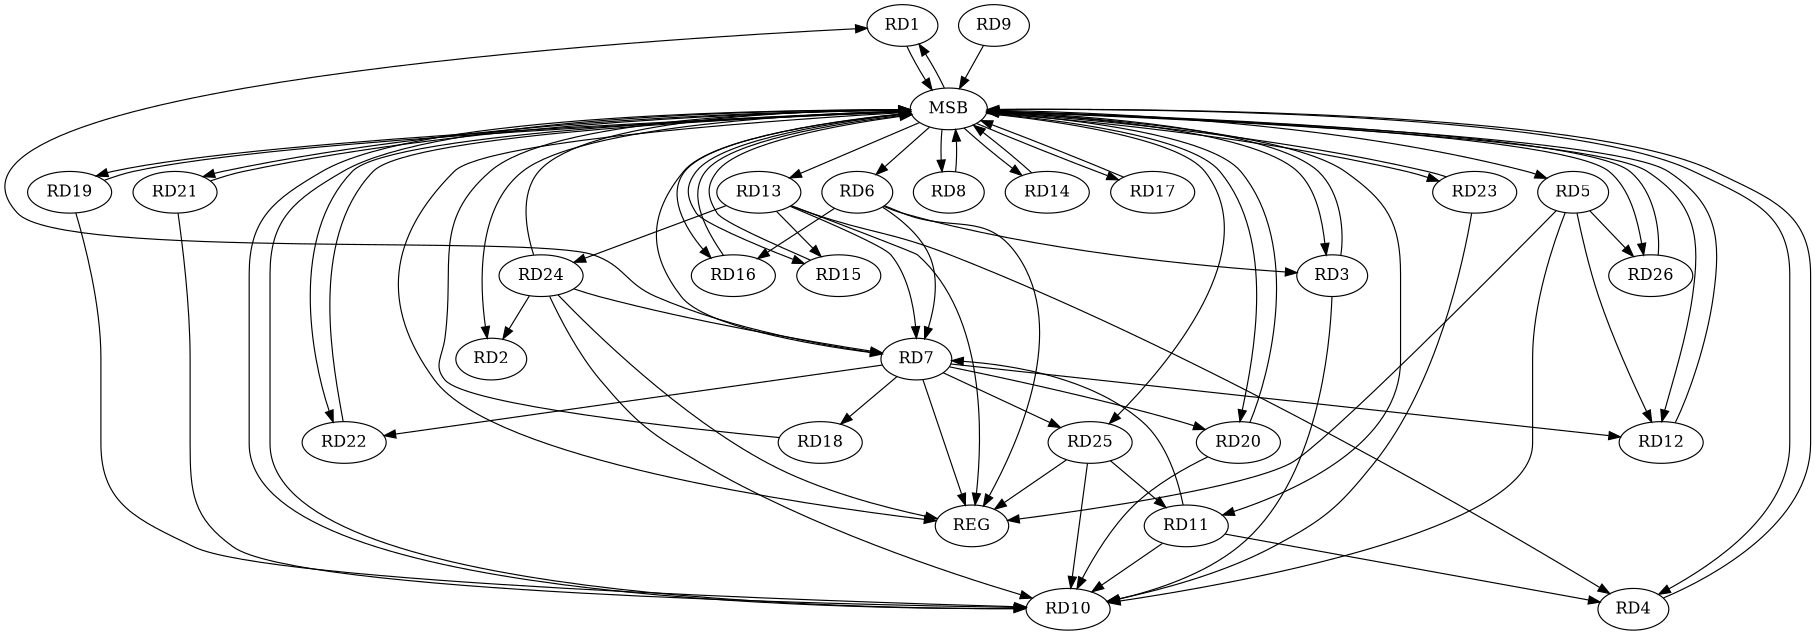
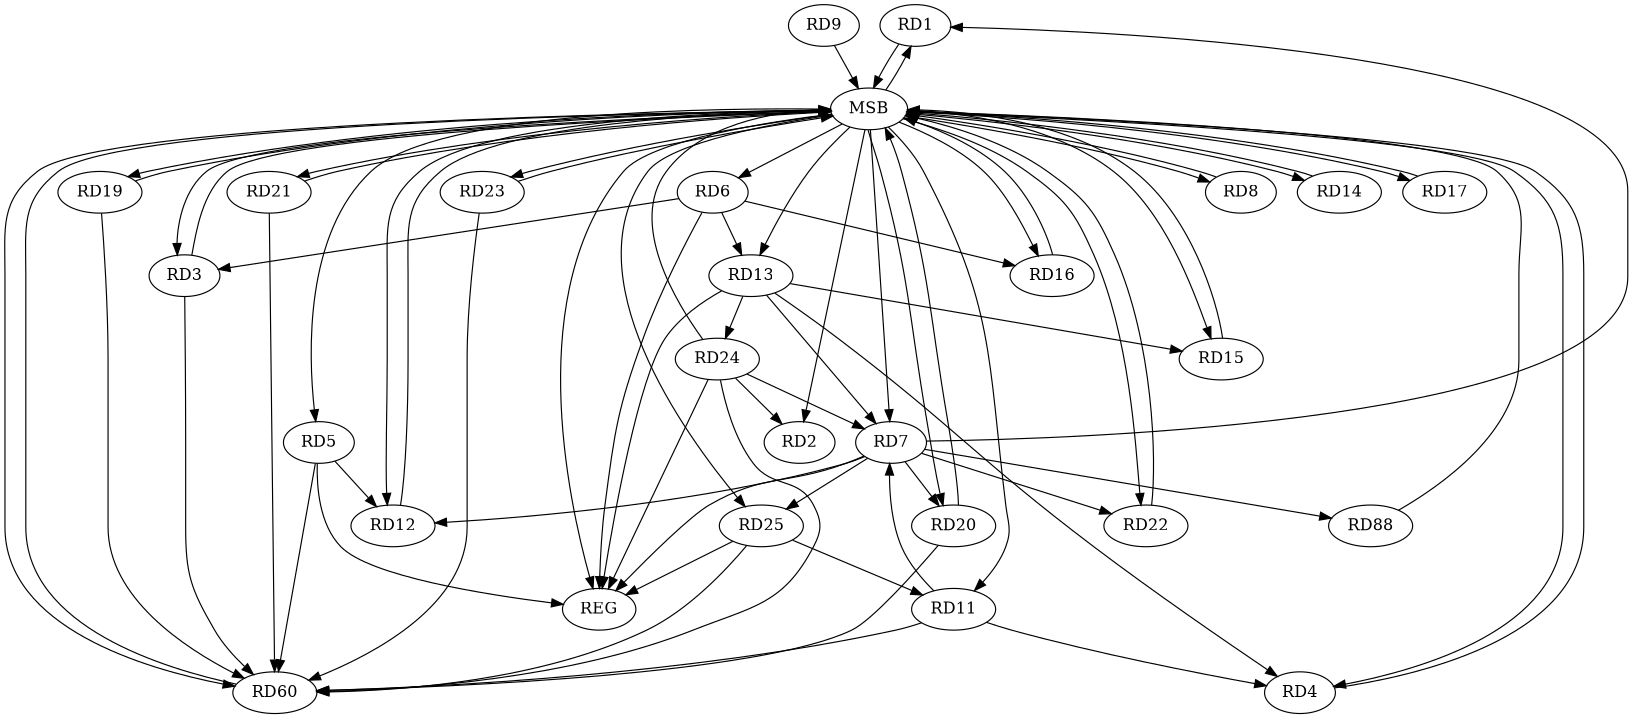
edge "RD6" -> "RD7": now "RD6" -> "RD13"
node "RD26": removed
node "RD18": label "RD18" -> "RD88"
node "RD10": label "RD10" -> "RD60"
